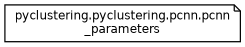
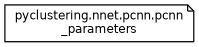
node "pyclustering.pyclustering.pcnn.pcnn _parameters": label "pyclustering.pyclustering.pcnn.pcnn _parameters" -> "pyclustering.nnet.pcnn.pcnn _parameters"
